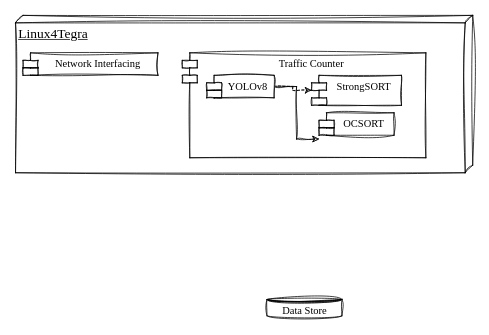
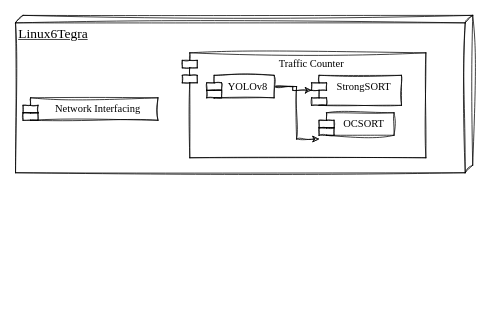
node "Linux4Tegra": label "Linux4Tegra" -> "Linux6Tegra"
node "Network Interfacing": moved (90, 64) -> (90, 109)
edge "YOLOv8" -> "StrongSORT": style dashed -> solid
node "Data Store": removed
